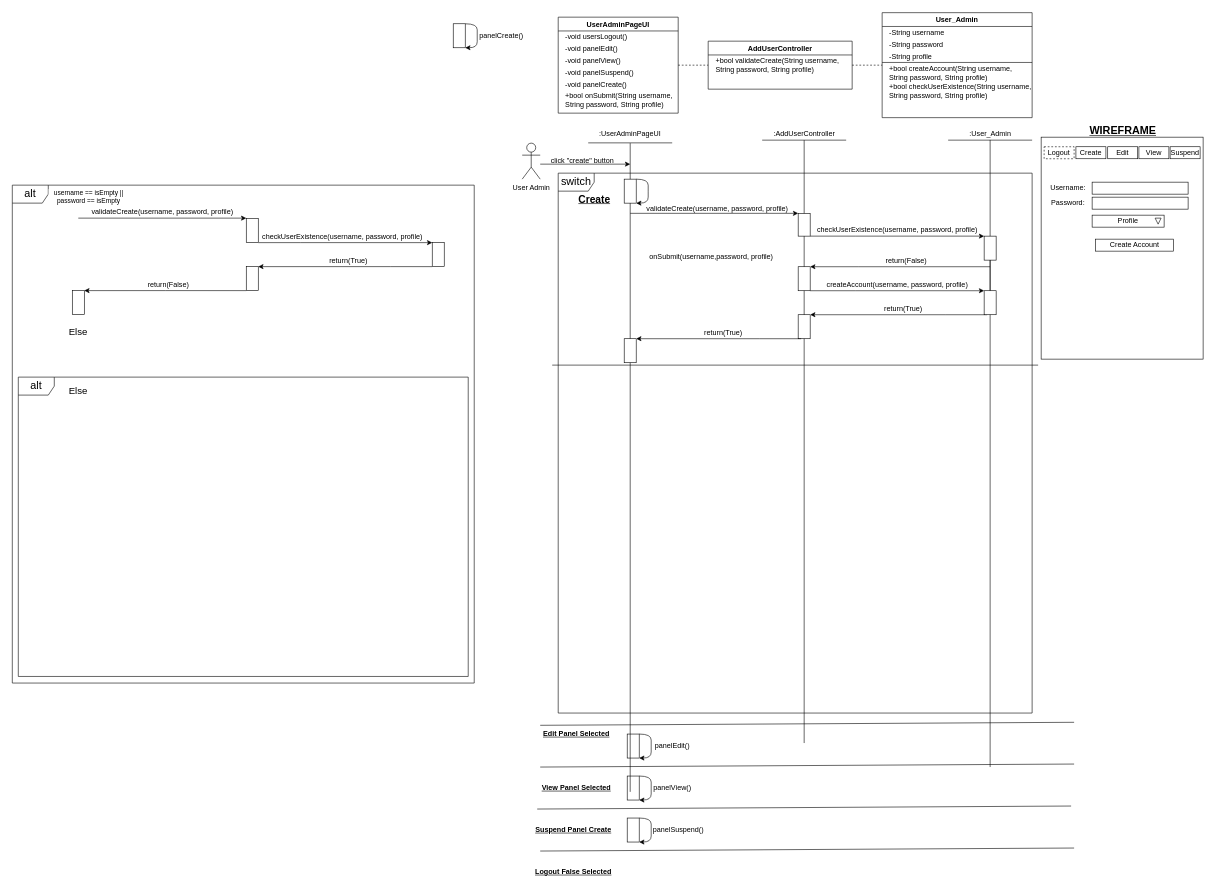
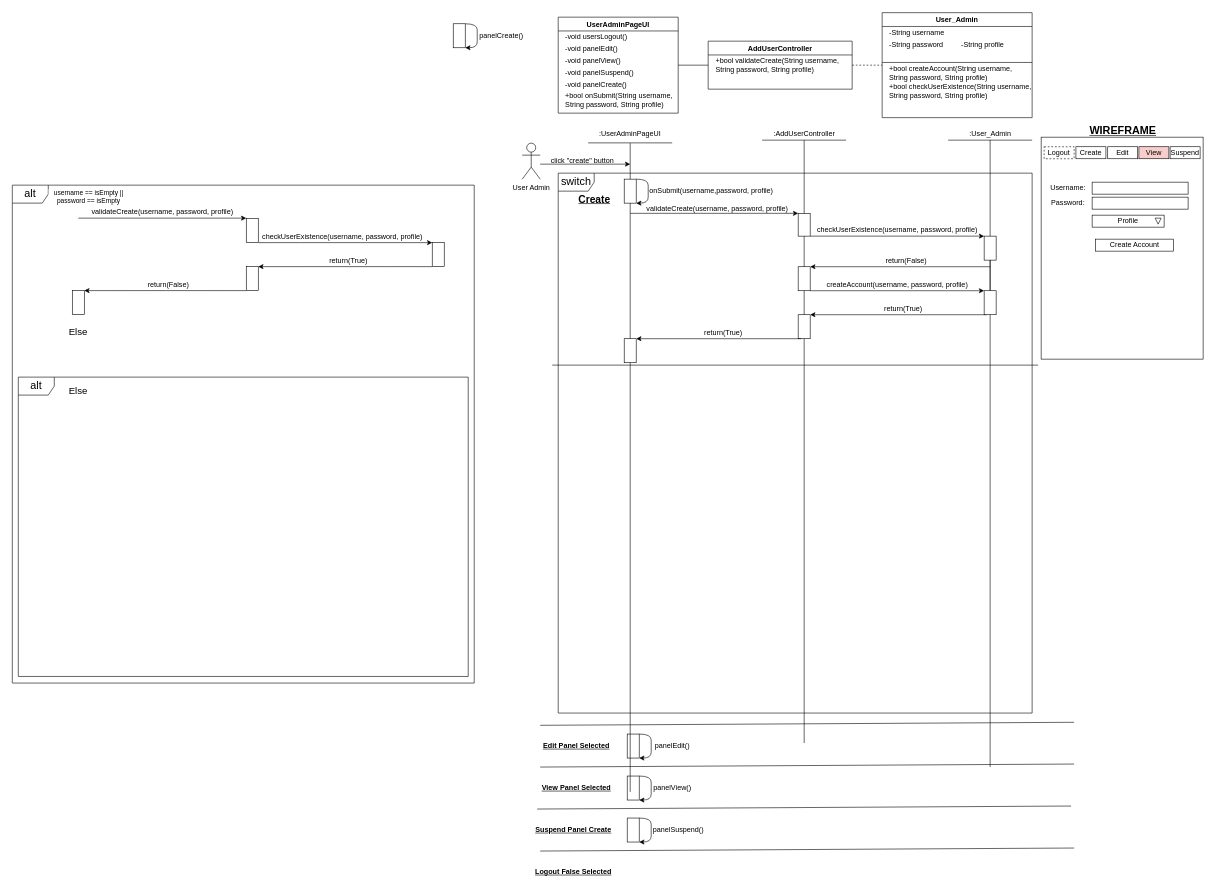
node "-String profile": moved (915, 56) -> (987, 44)
edge "UserAdminPageUI" -- "AddUserController": style dashed -> solid
node "View": fillcolor #ffffff -> #f8cecc
node "onSubmit(username,password, profile)": moved (711, 257) -> (711, 191)
node "Edit Panel Selected": moved (576, 734) -> (576, 746)
